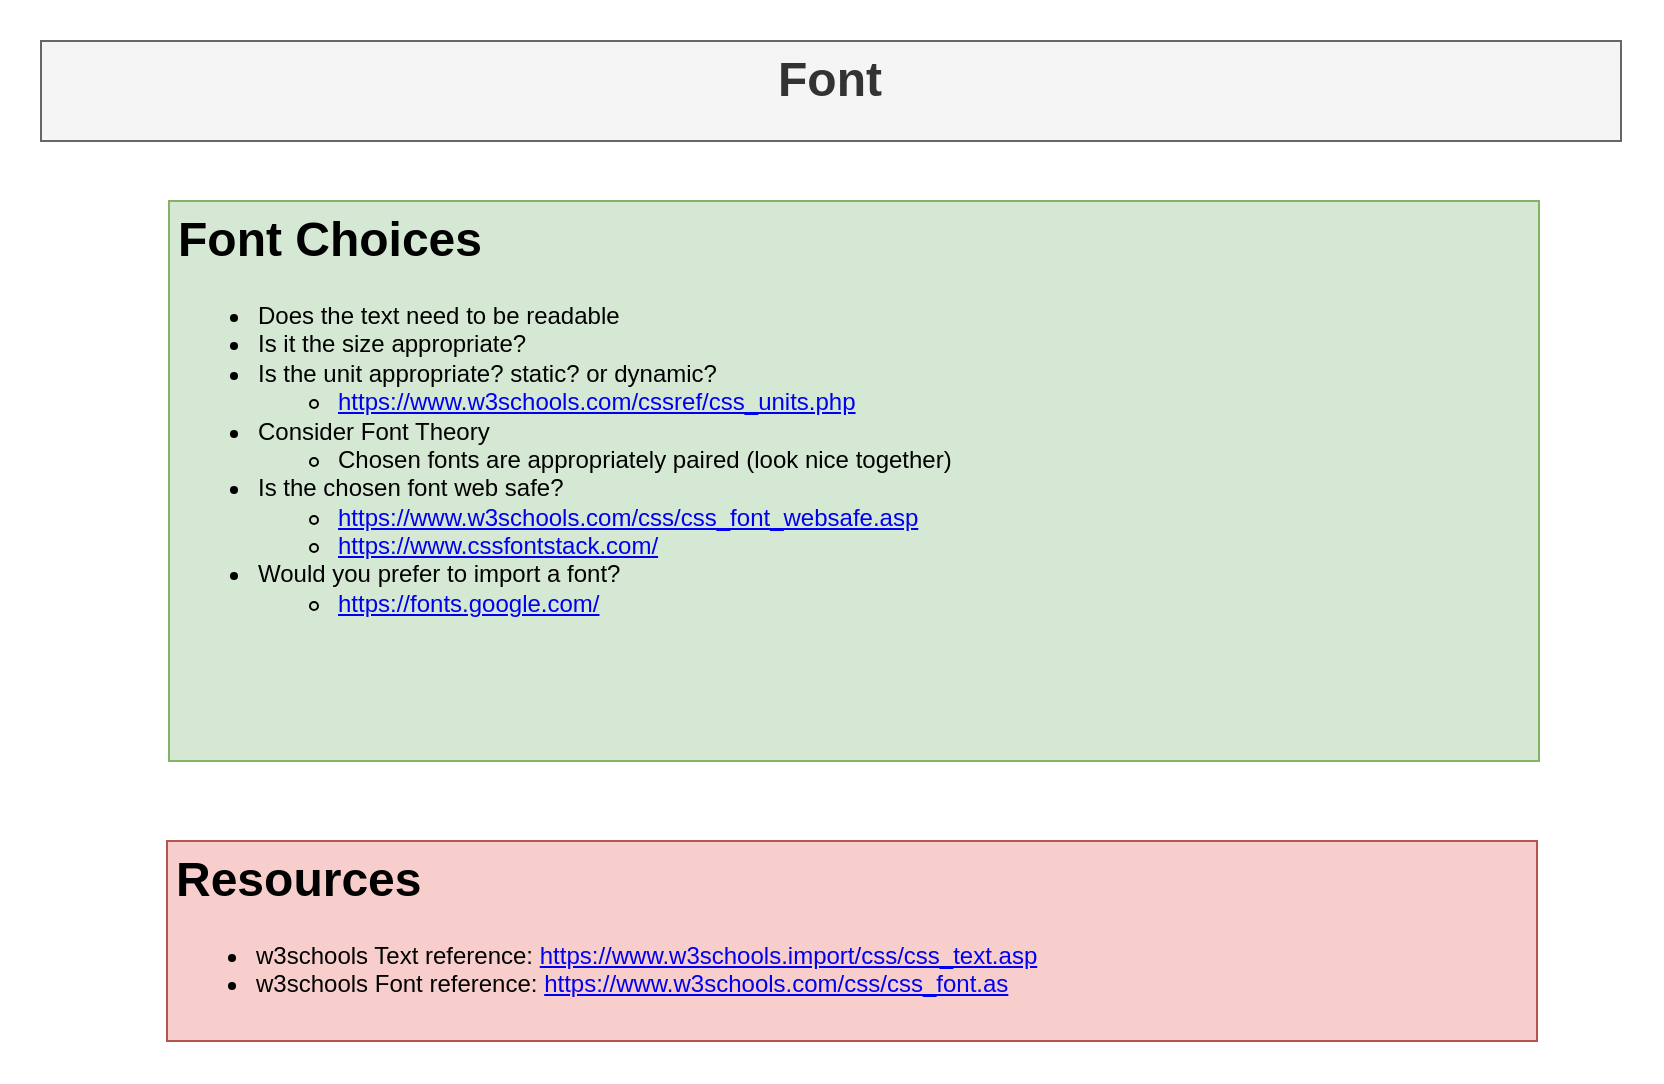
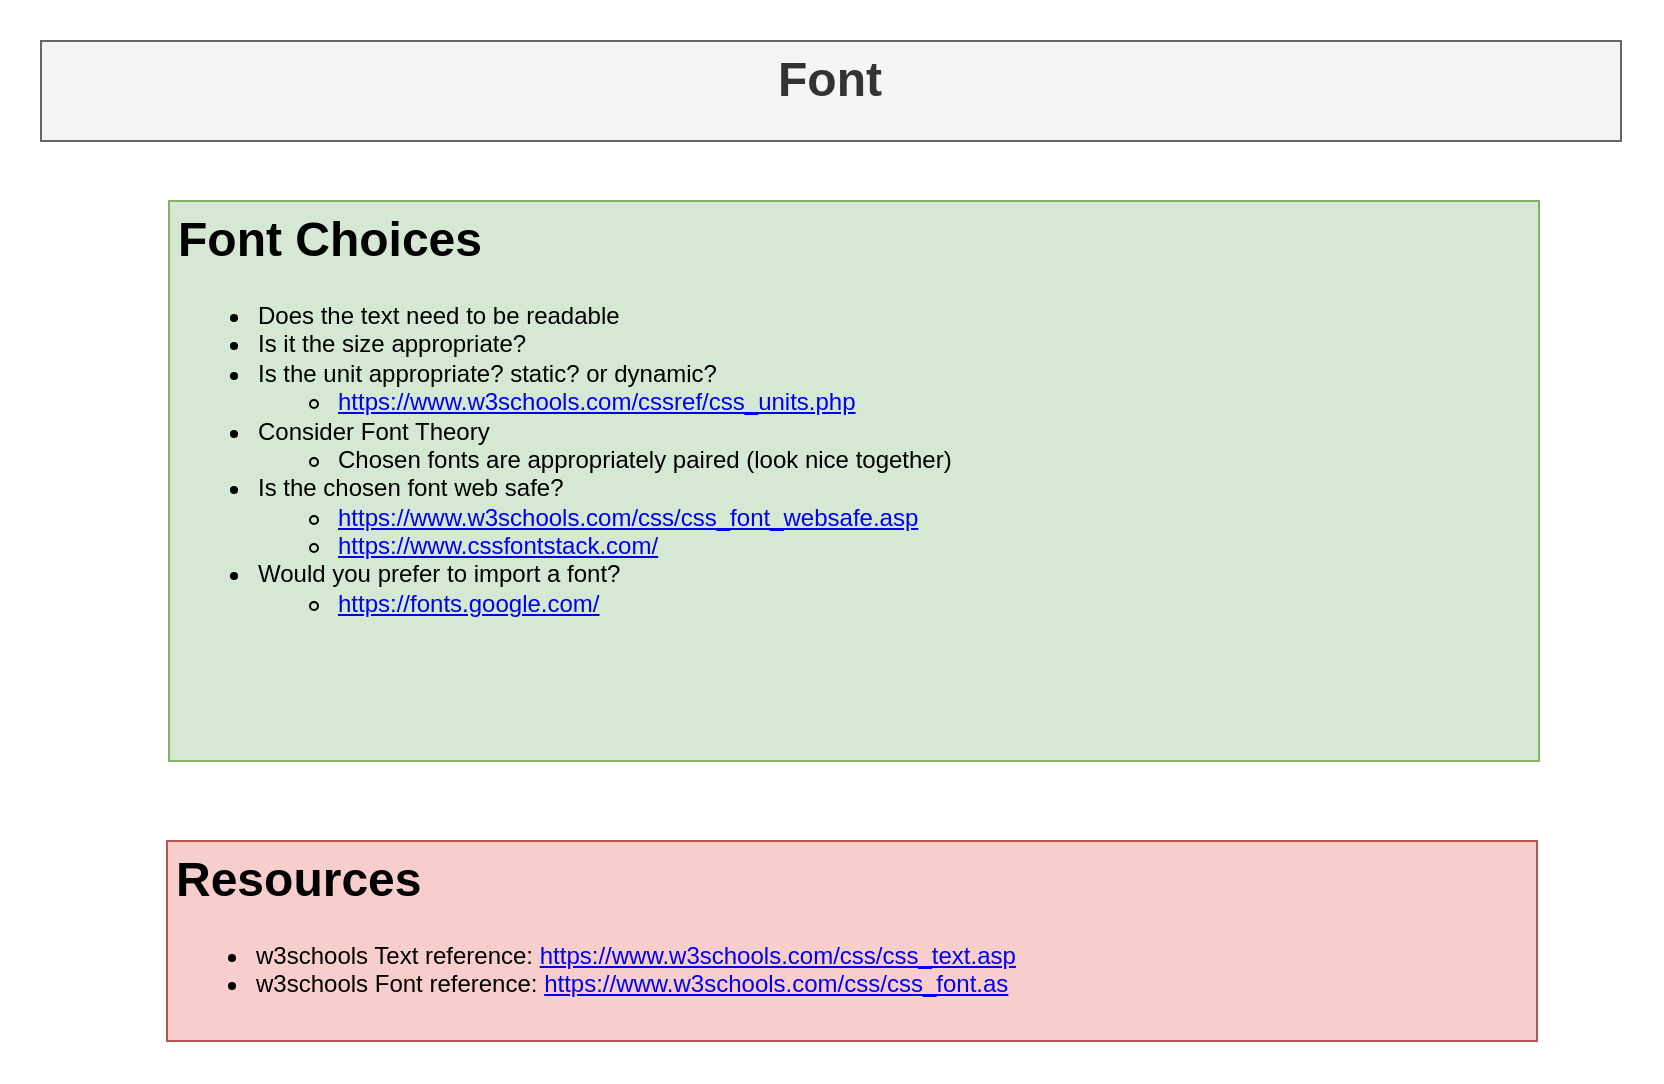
node "Resources w3schools Text reference: https://www.w3schools.import/css/css_text.asp w3schools Font reference: https://www.w3schools.com/css/css_font.as": label "Resources w3schools Text reference: https://www.w3schools.import/css/css_text.asp w3schools Font reference: https://www.w3schools.com/css/css_font.as" -> "Resources w3schools Text reference: https://www.w3schools.com/css/css_text.asp w3schools Font reference: https://www.w3schools.com/css/css_font.as"
